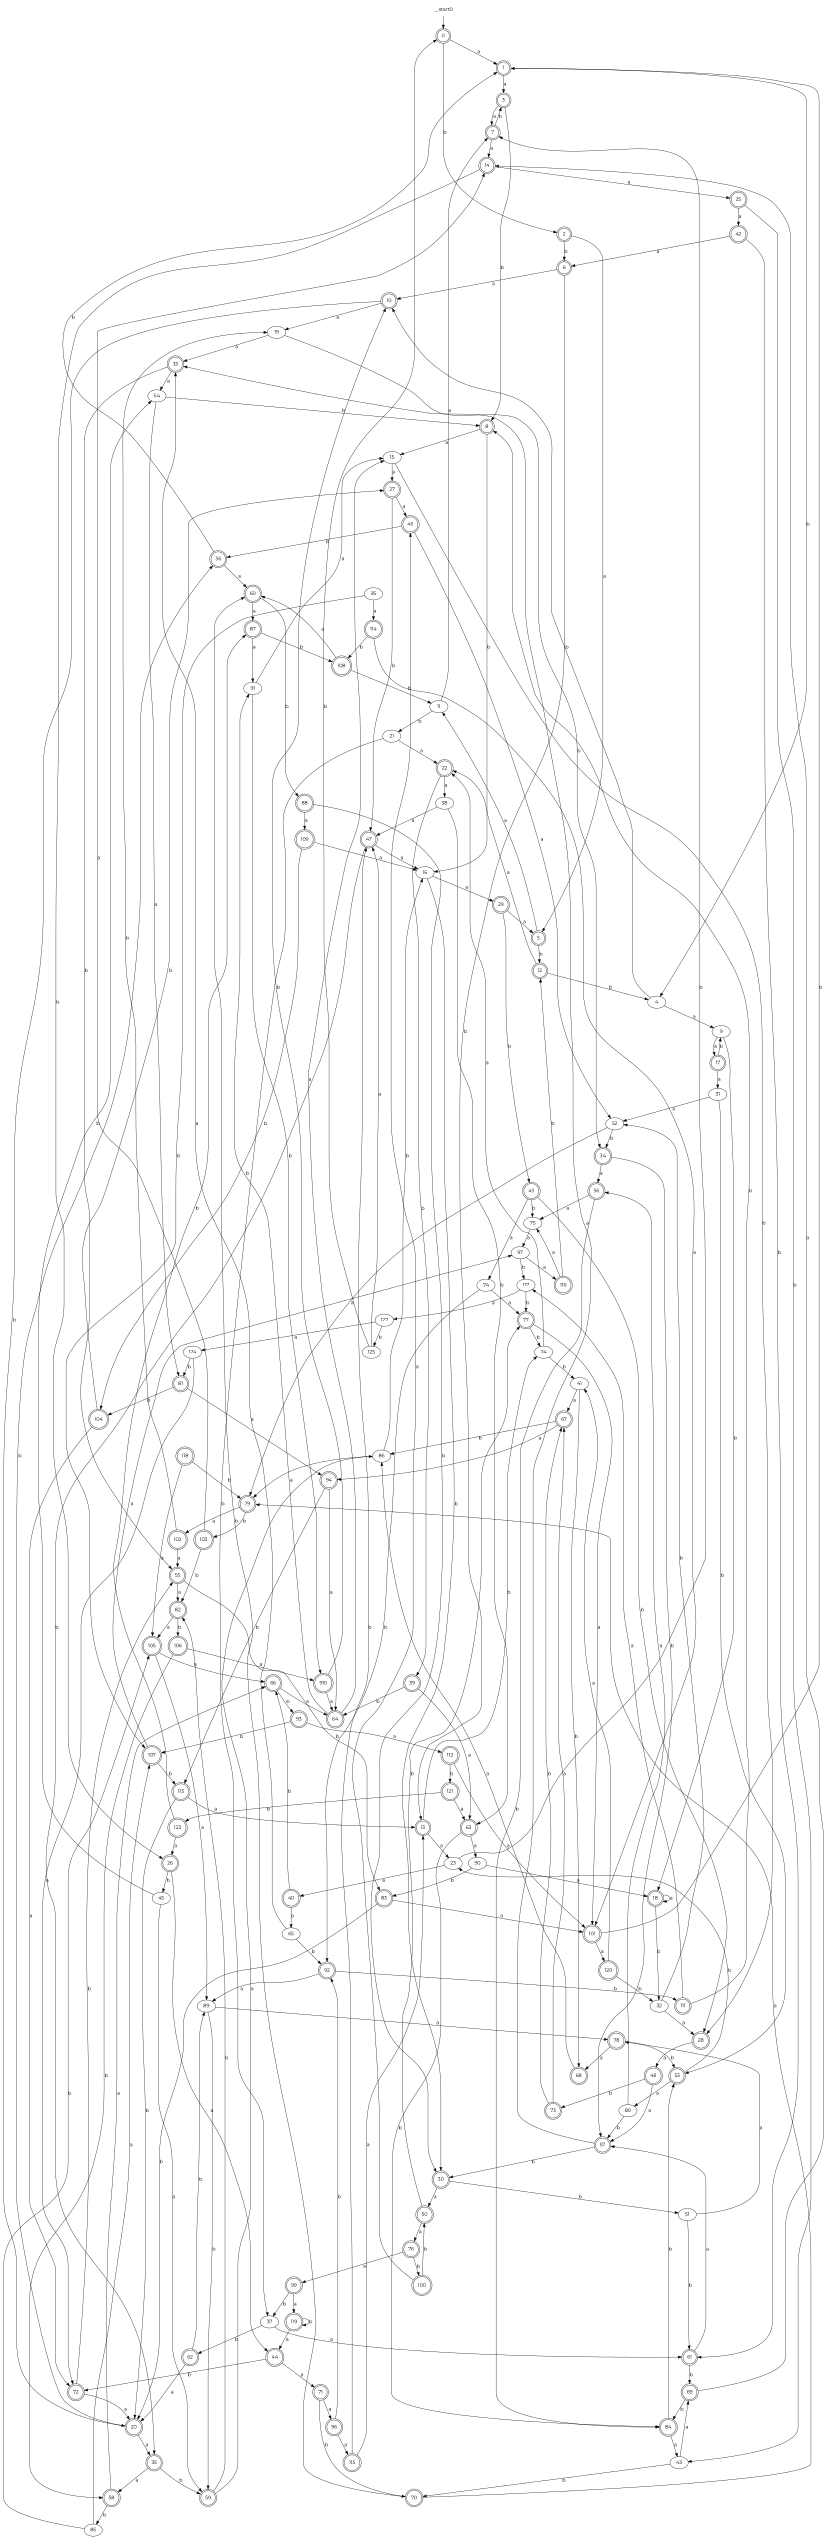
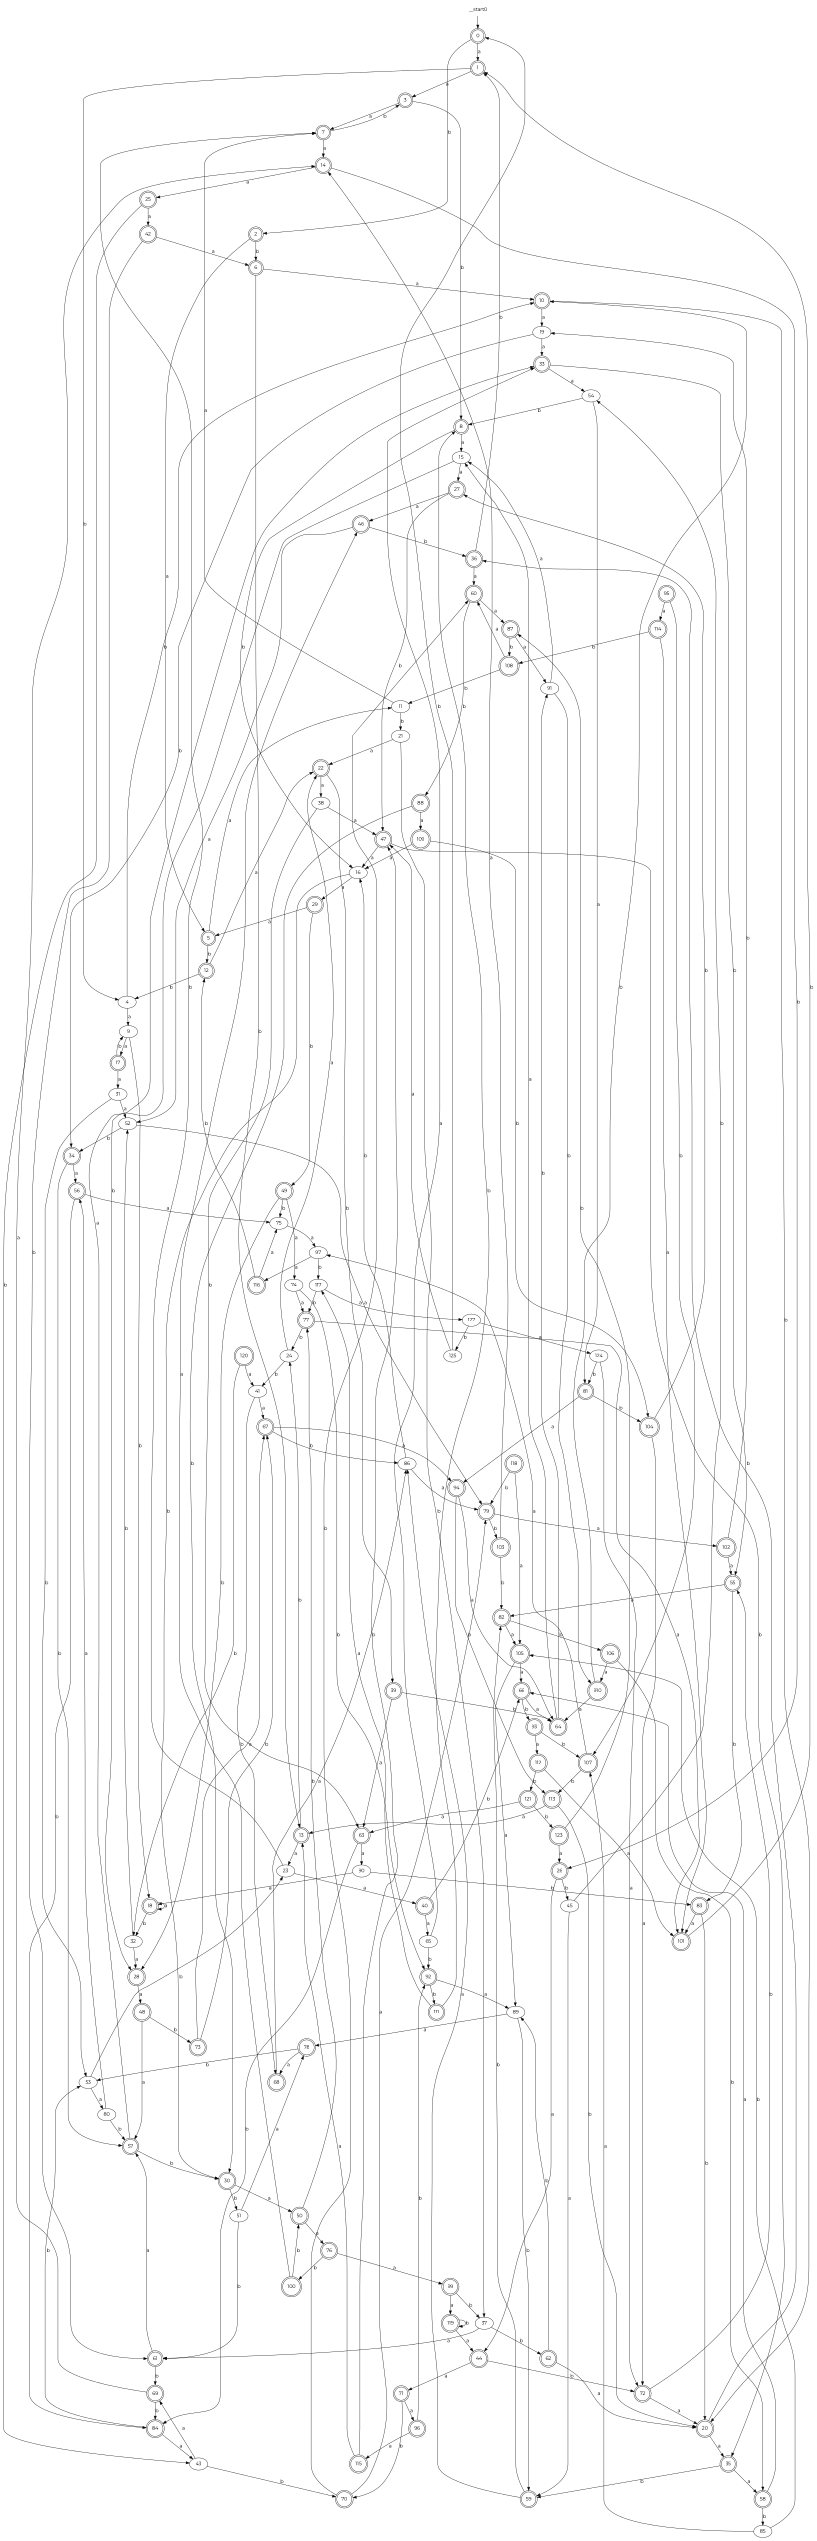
node "95": shape ellipse -> doublecircle
edge "101" -> "120": removed, label "a"
node "53": shape doublecircle -> ellipse
